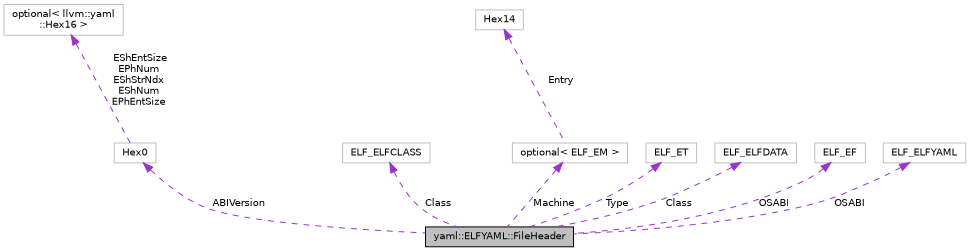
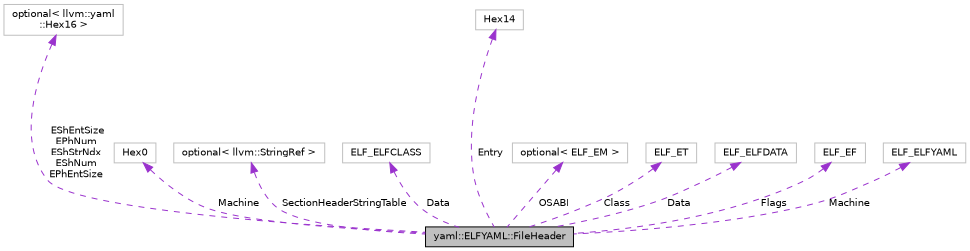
edge "optional< ELF_EM >" -> "Hex14": now "yaml::ELFYAML::FileHeader" -> "Hex14"
edge "Hex0" -> "optional< llvm::yaml ::Hex16 >": now "yaml::ELFYAML::FileHeader" -> "optional< llvm::yaml ::Hex16 >"
node "optional< llvm::StringRef >": added
edge "yaml::ELFYAML::FileHeader" -> "Hex0": label " ABIVersion" -> " Machine"
edge "yaml::ELFYAML::FileHeader" -> "ELF_ELFCLASS": label " Class" -> " Data"
edge "yaml::ELFYAML::FileHeader" -> "optional< ELF_EM >": label " Machine" -> " OSABI"
edge "yaml::ELFYAML::FileHeader" -> "ELF_ET": label " Type" -> " Class"
edge "yaml::ELFYAML::FileHeader" -> "ELF_ELFDATA": label " Class" -> " Data"
edge "yaml::ELFYAML::FileHeader" -> "ELF_EF": label " OSABI" -> " Flags"
edge "yaml::ELFYAML::FileHeader" -> "ELF_ELFYAML": label " OSABI" -> " Machine"
